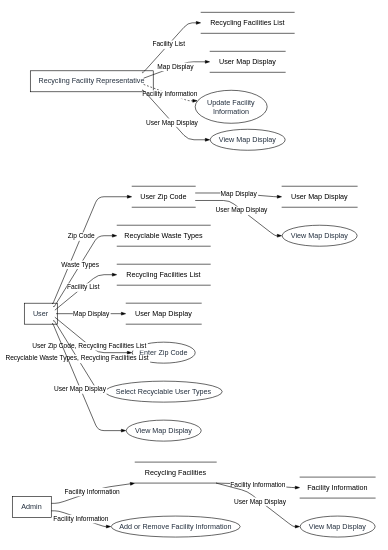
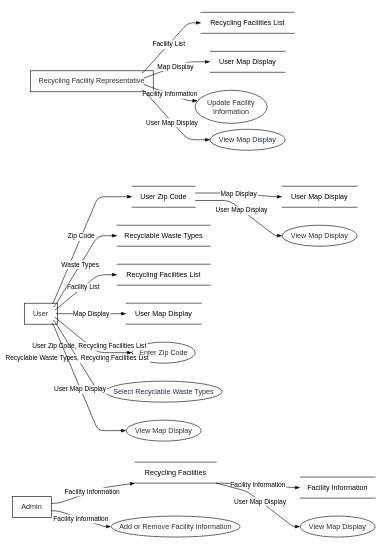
edge "Recycling Facility Representative" -> "Update Facility Information": style dashed -> solid
node "Select Recyclable User Types": label "Select Recyclable User Types" -> "Select Recyclable Waste Types"
